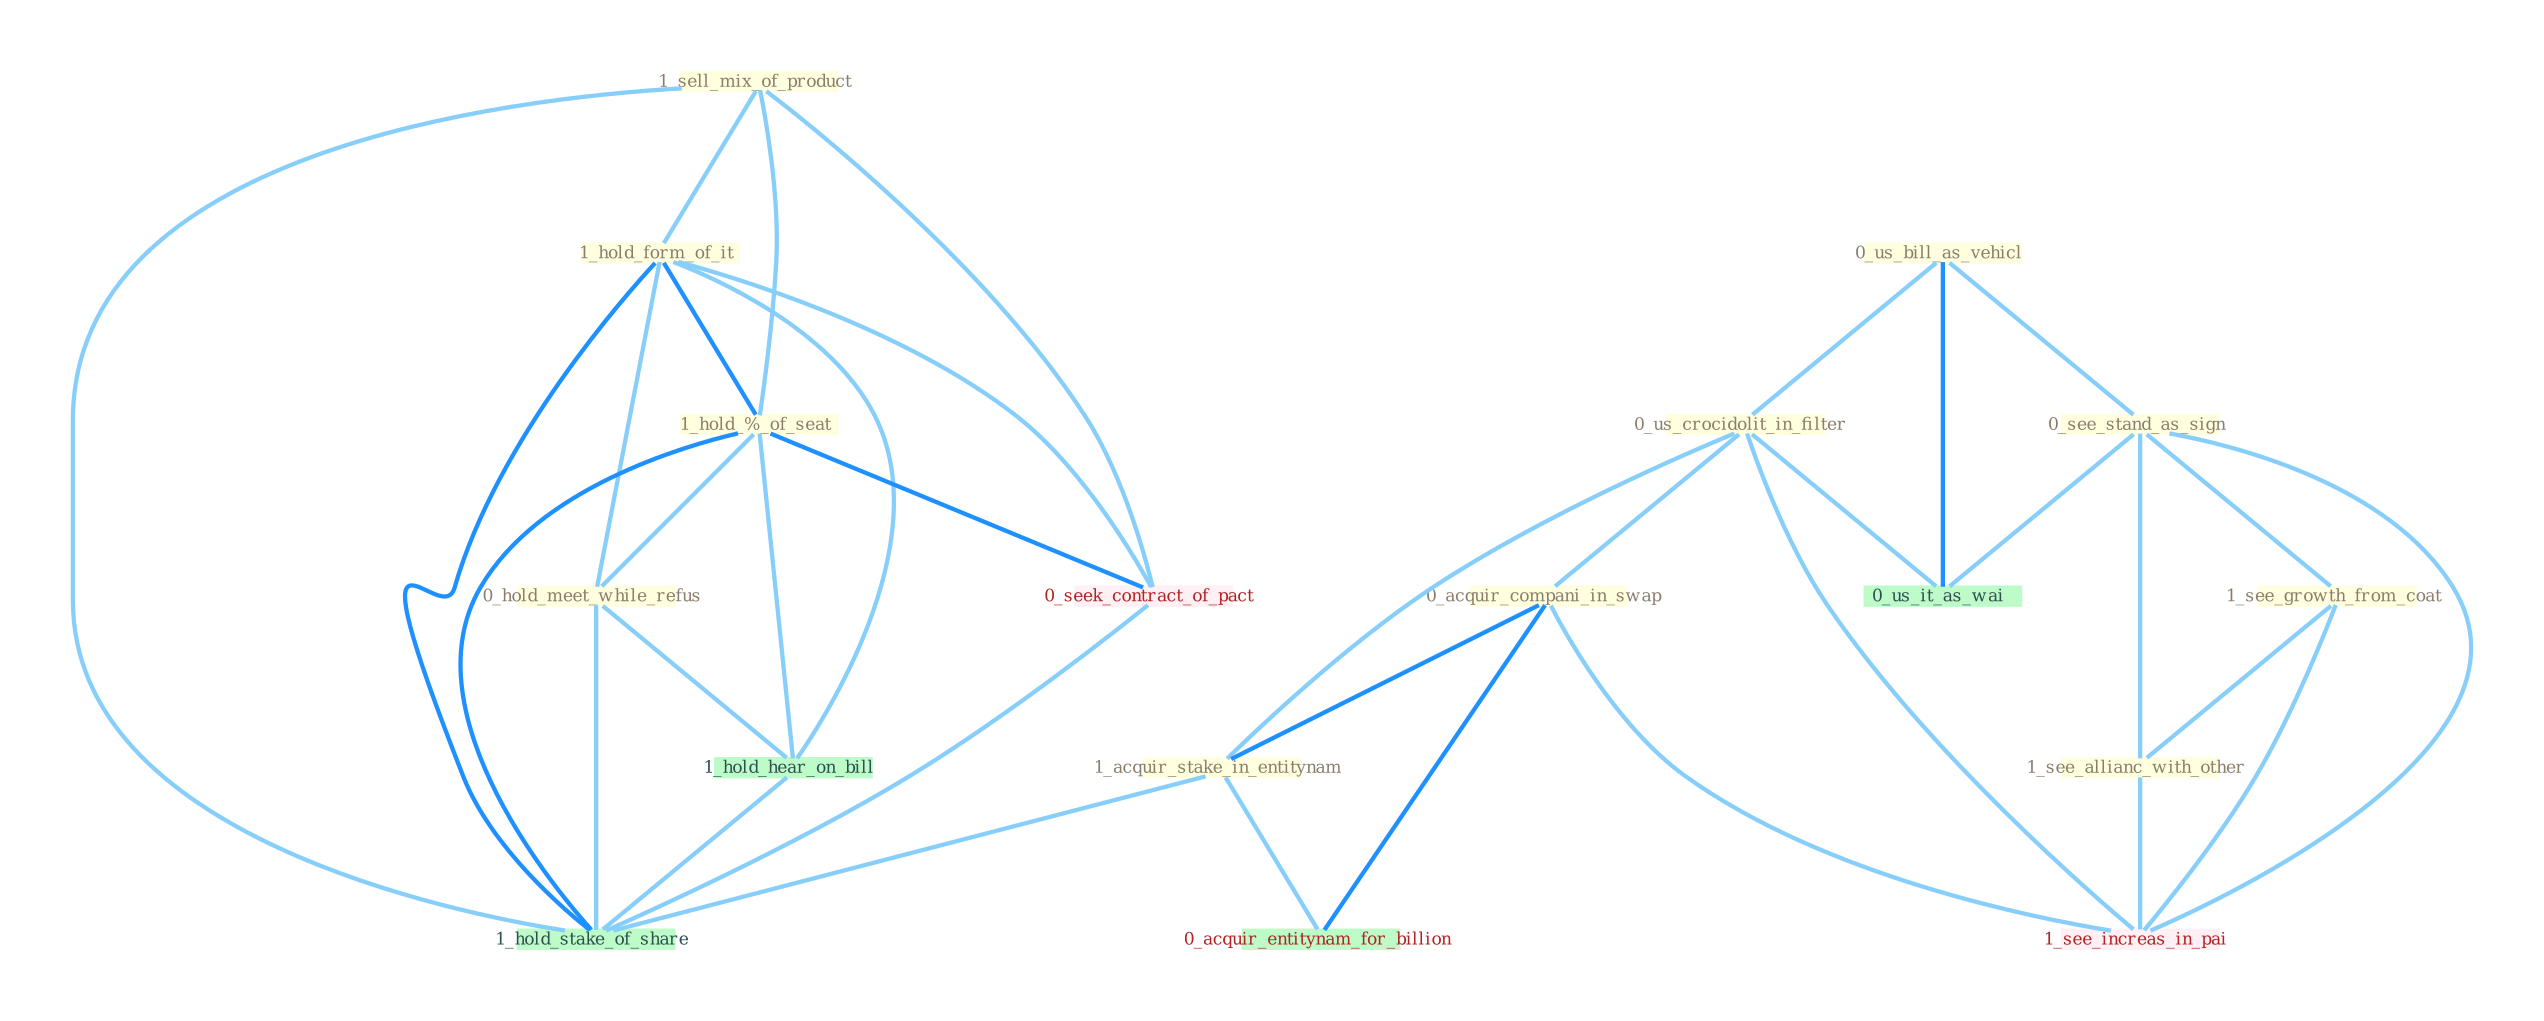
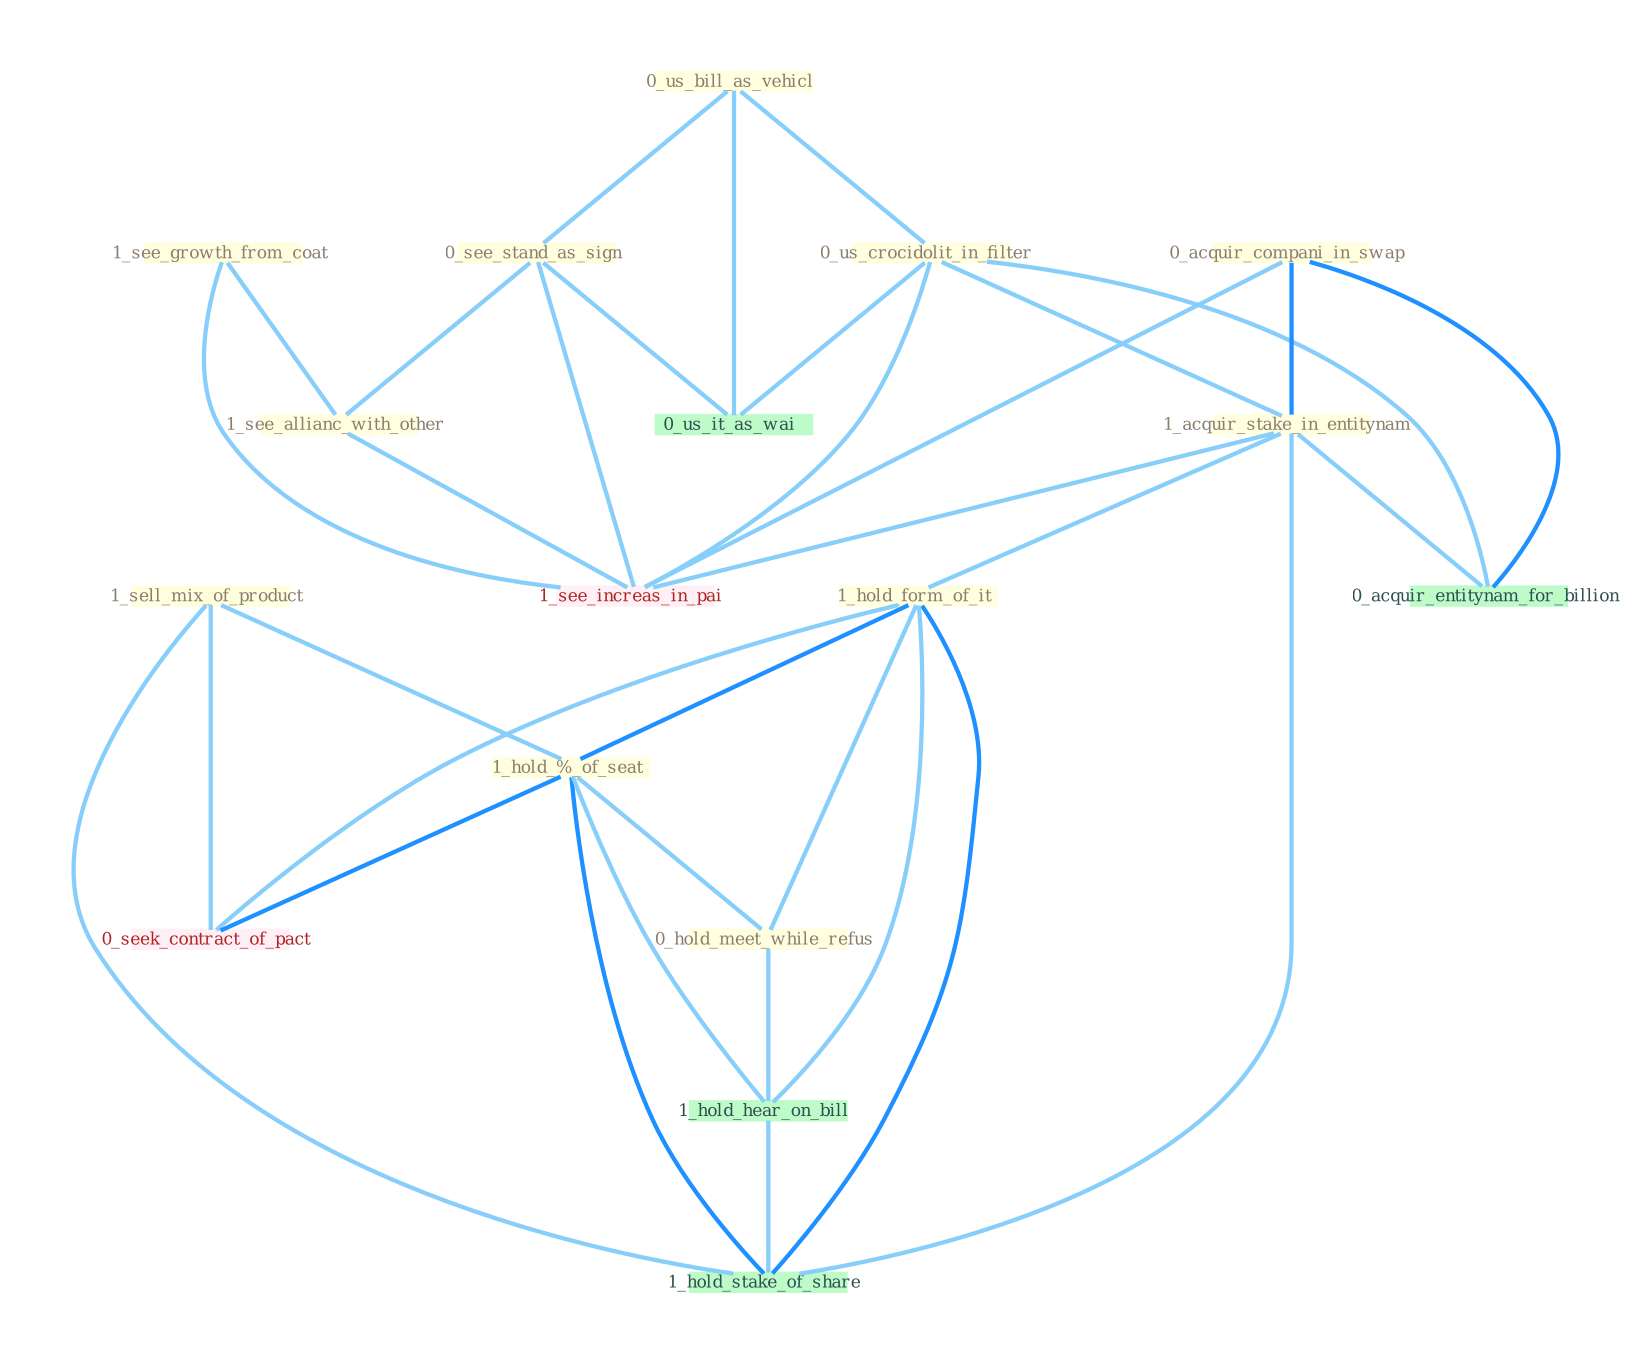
edge "1_sell_mix_of_product" -- "1_hold_form_of_it": now "1_acquir_stake_in_entitynam" -- "1_hold_form_of_it"
edge "0_us_bill_as_vehicl" -- "0_us_it_as_wai": color #1e90ff -> #87cefa
edge "1_acquir_stake_in_entitynam" -- "1_see_increas_in_pai": added
edge "0_us_crocidolit_in_filter" -- "0_acquir_compani_in_swap": now "0_us_crocidolit_in_filter" -- "0_acquir_entitynam_for_billion"
edge "0_see_stand_as_sign" -- "1_see_growth_from_coat": removed
edge "0_hold_meet_while_refus" -- "1_hold_stake_of_share": removed
edge "0_seek_contract_of_pact" -- "1_hold_stake_of_share": removed
node "0_acquir_entitynam_for_billion": fontcolor #b22222 -> #2f4f4f
